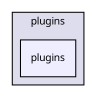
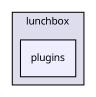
cluster "plugins": label "plugins" -> "lunchbox"
